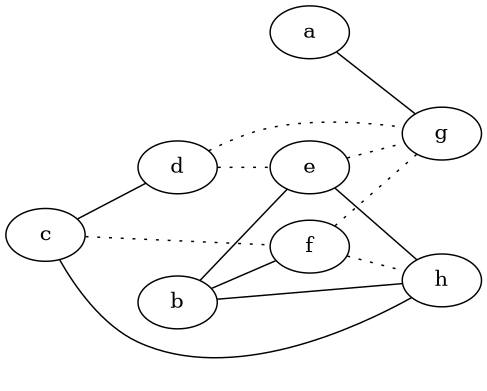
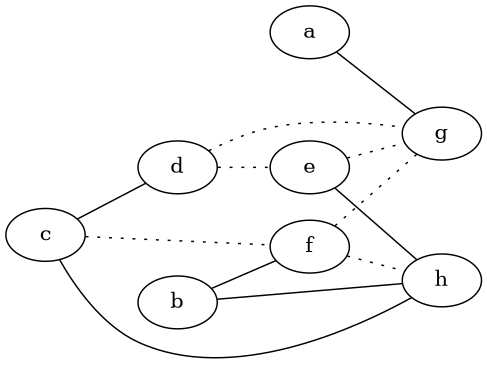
edge "e" -- "b": removed
